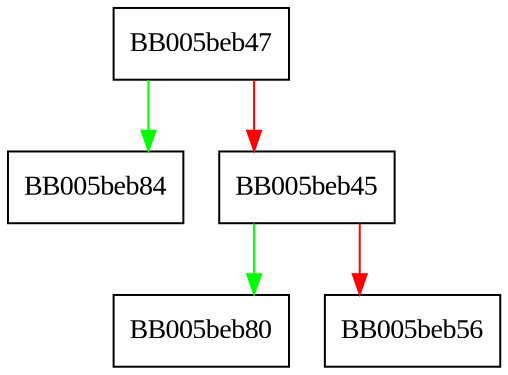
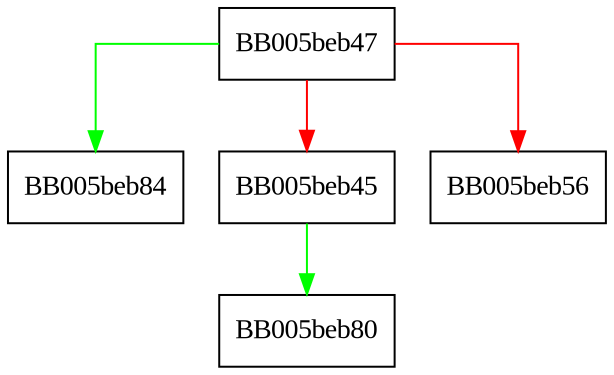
edge "BB005beb45" -> "BB005beb56": now "BB005beb47" -> "BB005beb56"
